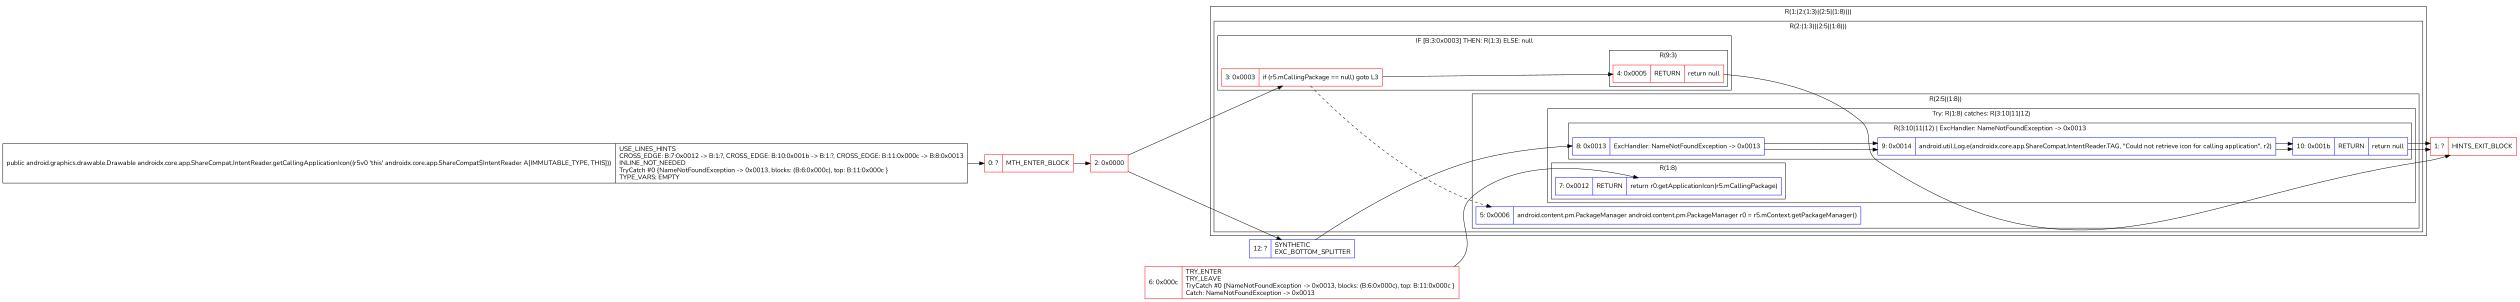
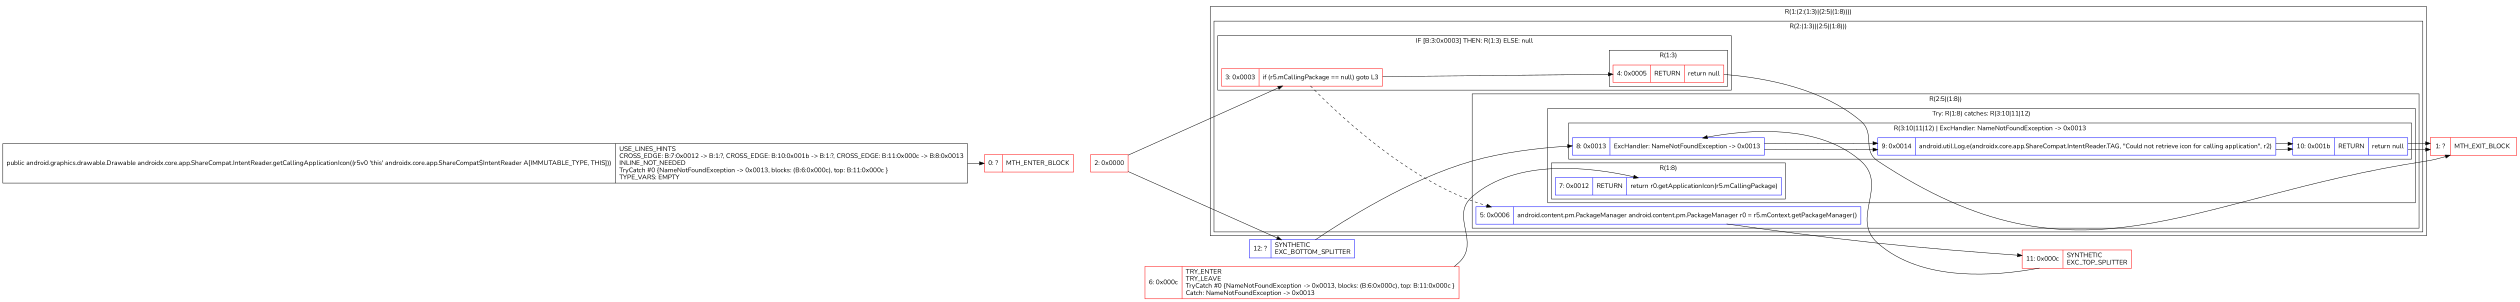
cluster "R(9:3)": label "R(9:3)" -> "R(1:3)"
node "1: ?": text "HINTS_EXIT_BLOCK" -> "MTH_EXIT_BLOCK"
edge "0: ?" -> "2: 0x0000": removed
node "11: 0x000c": added
